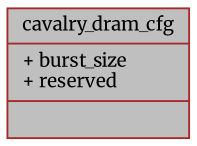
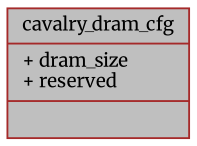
node "cavalry_dram_cfg": text "+ burst_size" -> "+ dram_size"
